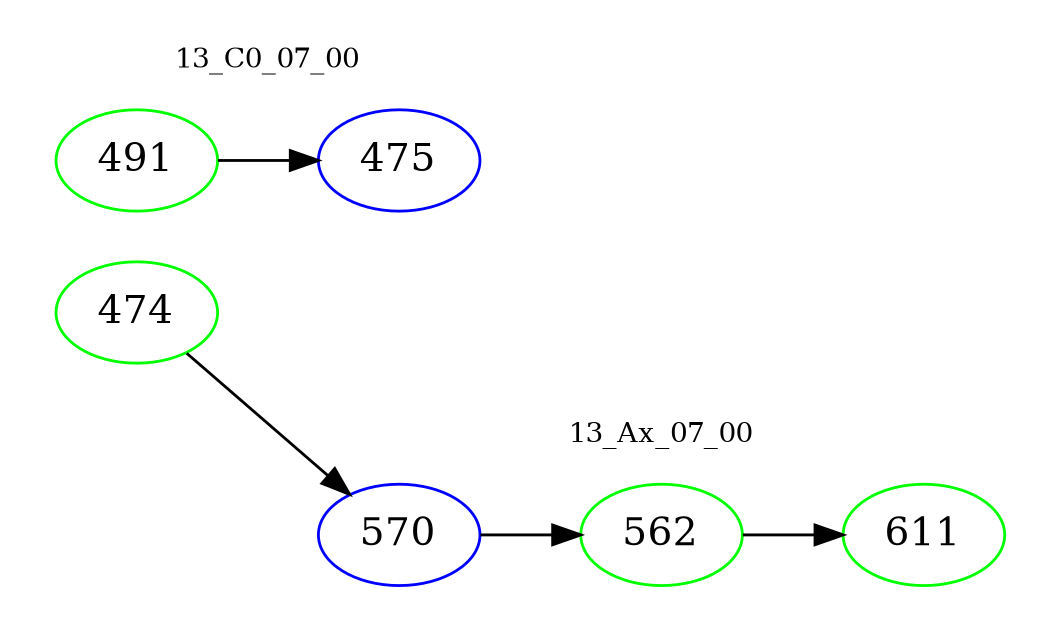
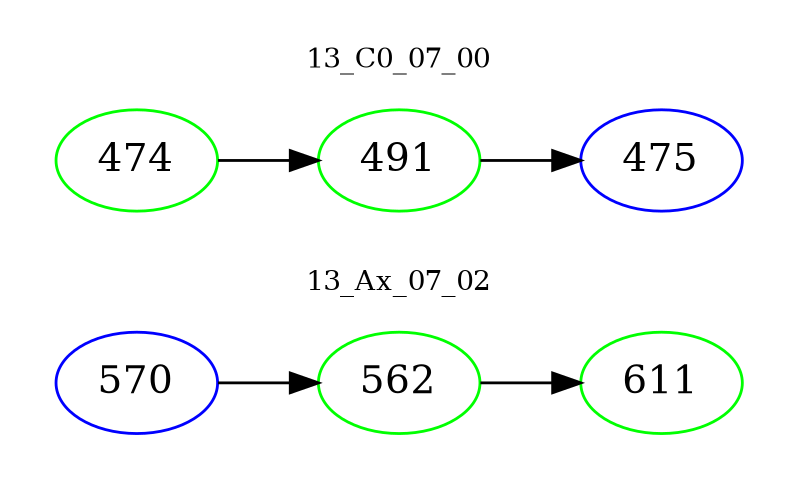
edge "474" -> "570": now "474" -> "491"
cluster "13_Ax_07_00": label "13_Ax_07_00" -> "13_Ax_07_02"
